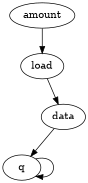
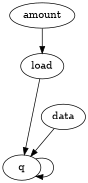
edge "load" -> "data": now "load" -> "q"
